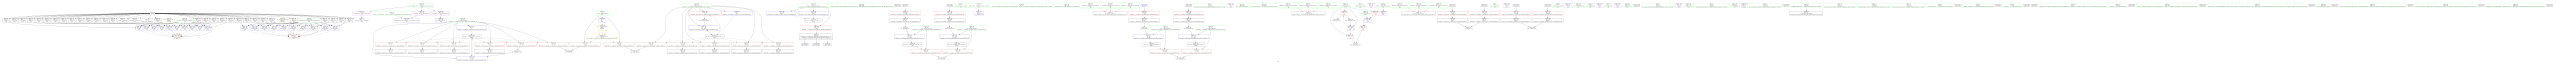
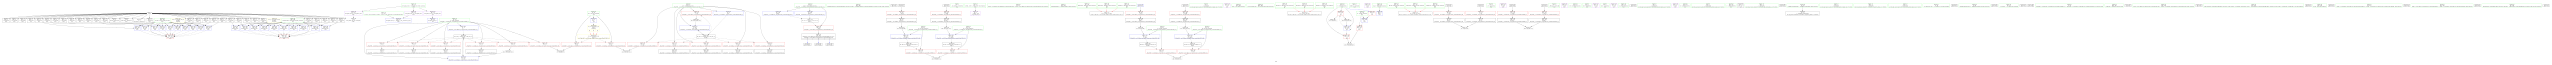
node "NodeID: 89": removed
